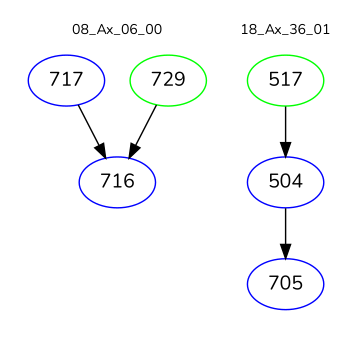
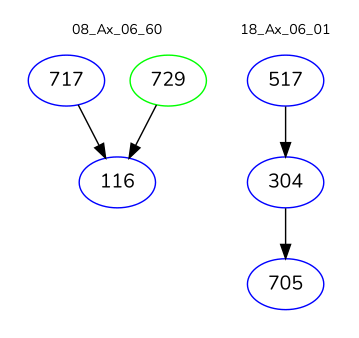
cluster "08_Ax_06_00": label "08_Ax_06_00" -> "08_Ax_06_60"
cluster "18_Ax_36_01": label "18_Ax_36_01" -> "18_Ax_06_01"
node "517": color green -> blue
node "716": label "716" -> "116"
node "504": label "504" -> "304"
